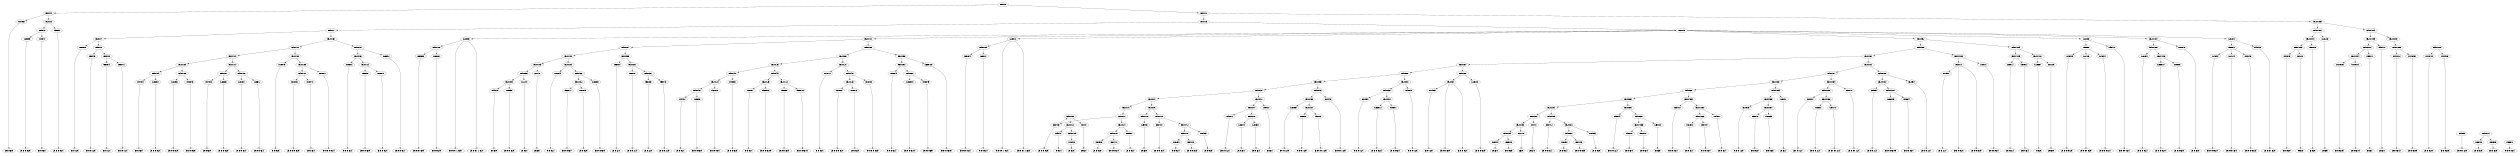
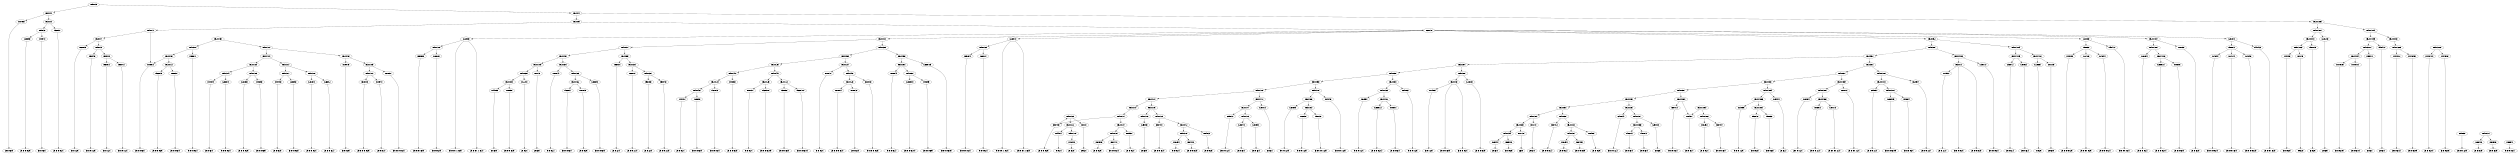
edge "L5411(6)" -> "L5411(10)": now "L5411(6)" -> "L2289(1)"
edge "L5411(101)" -> "L5411(102)": now "L5411(101)" -> "L1945(7)"
